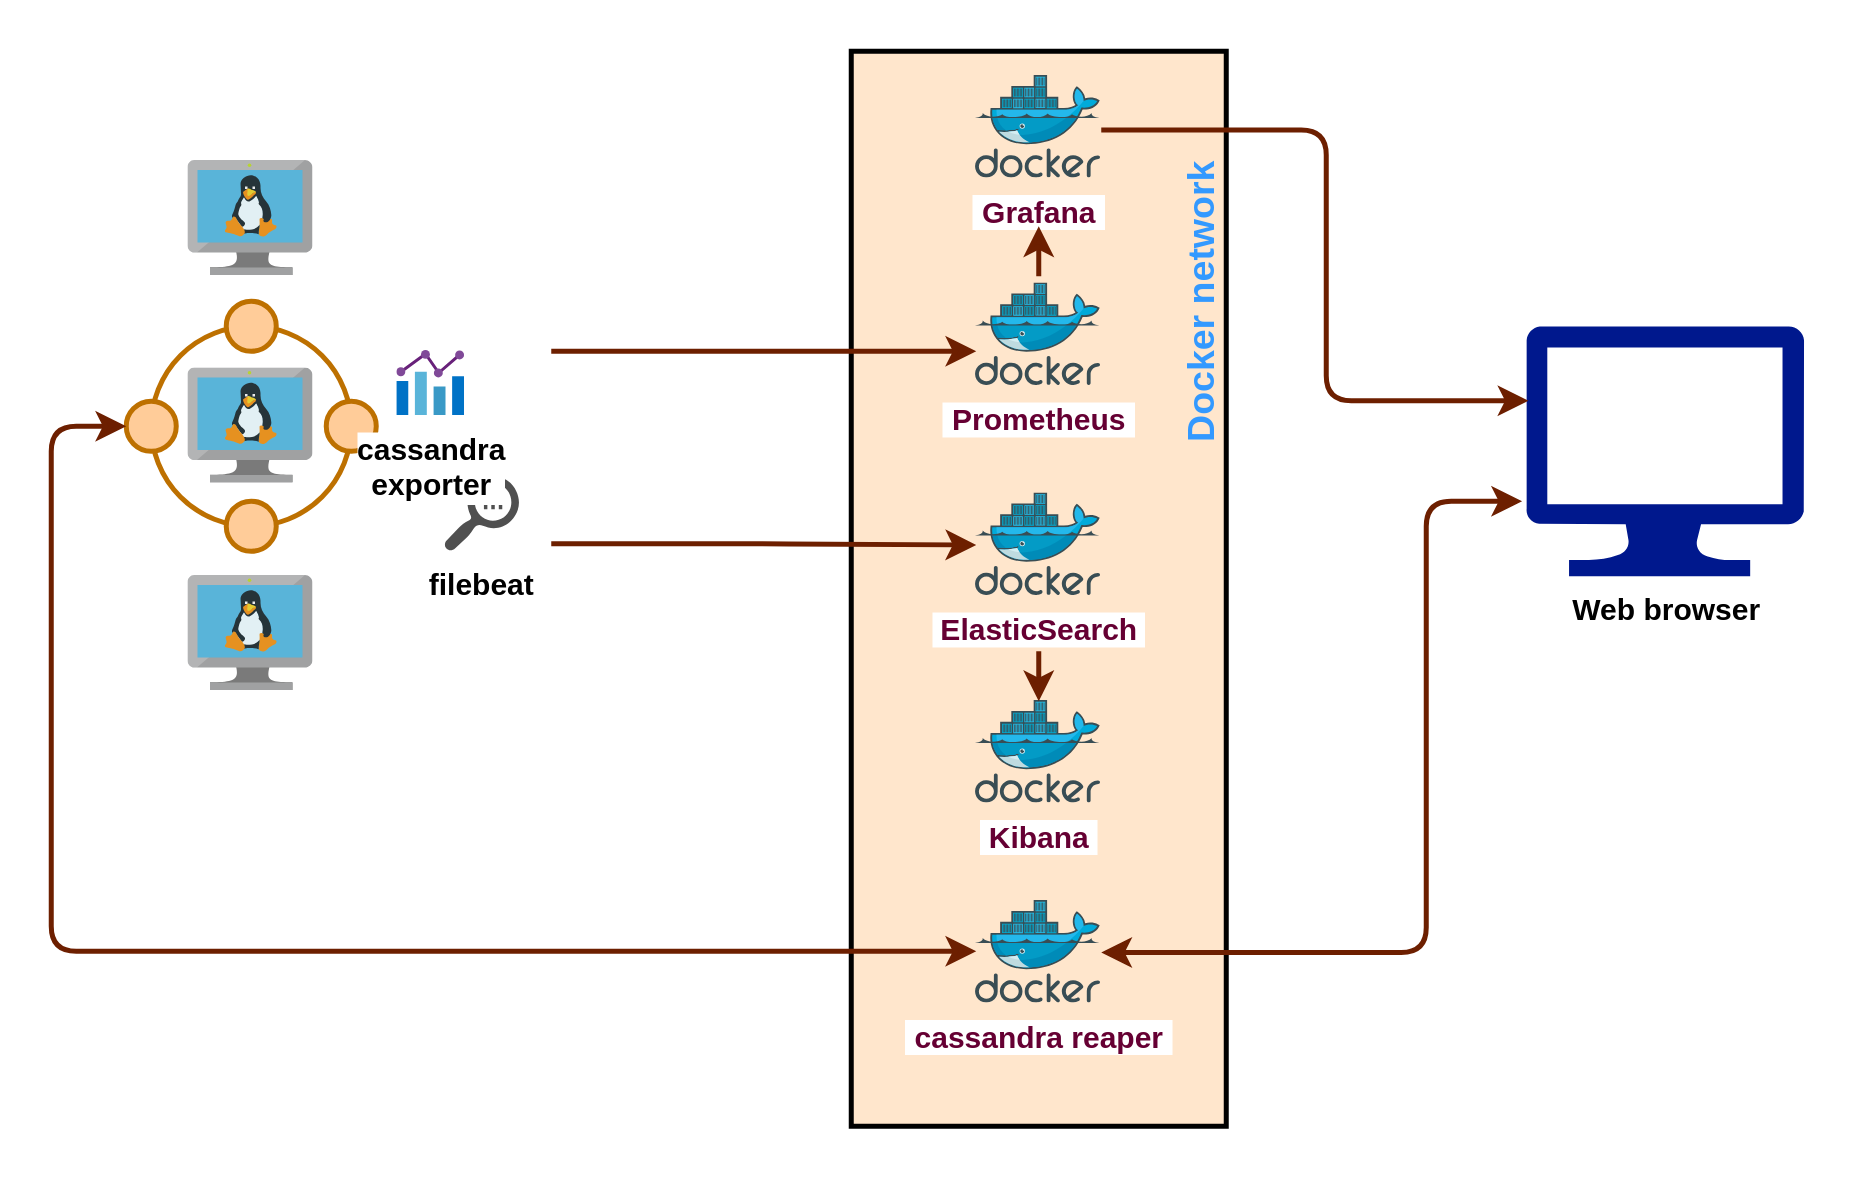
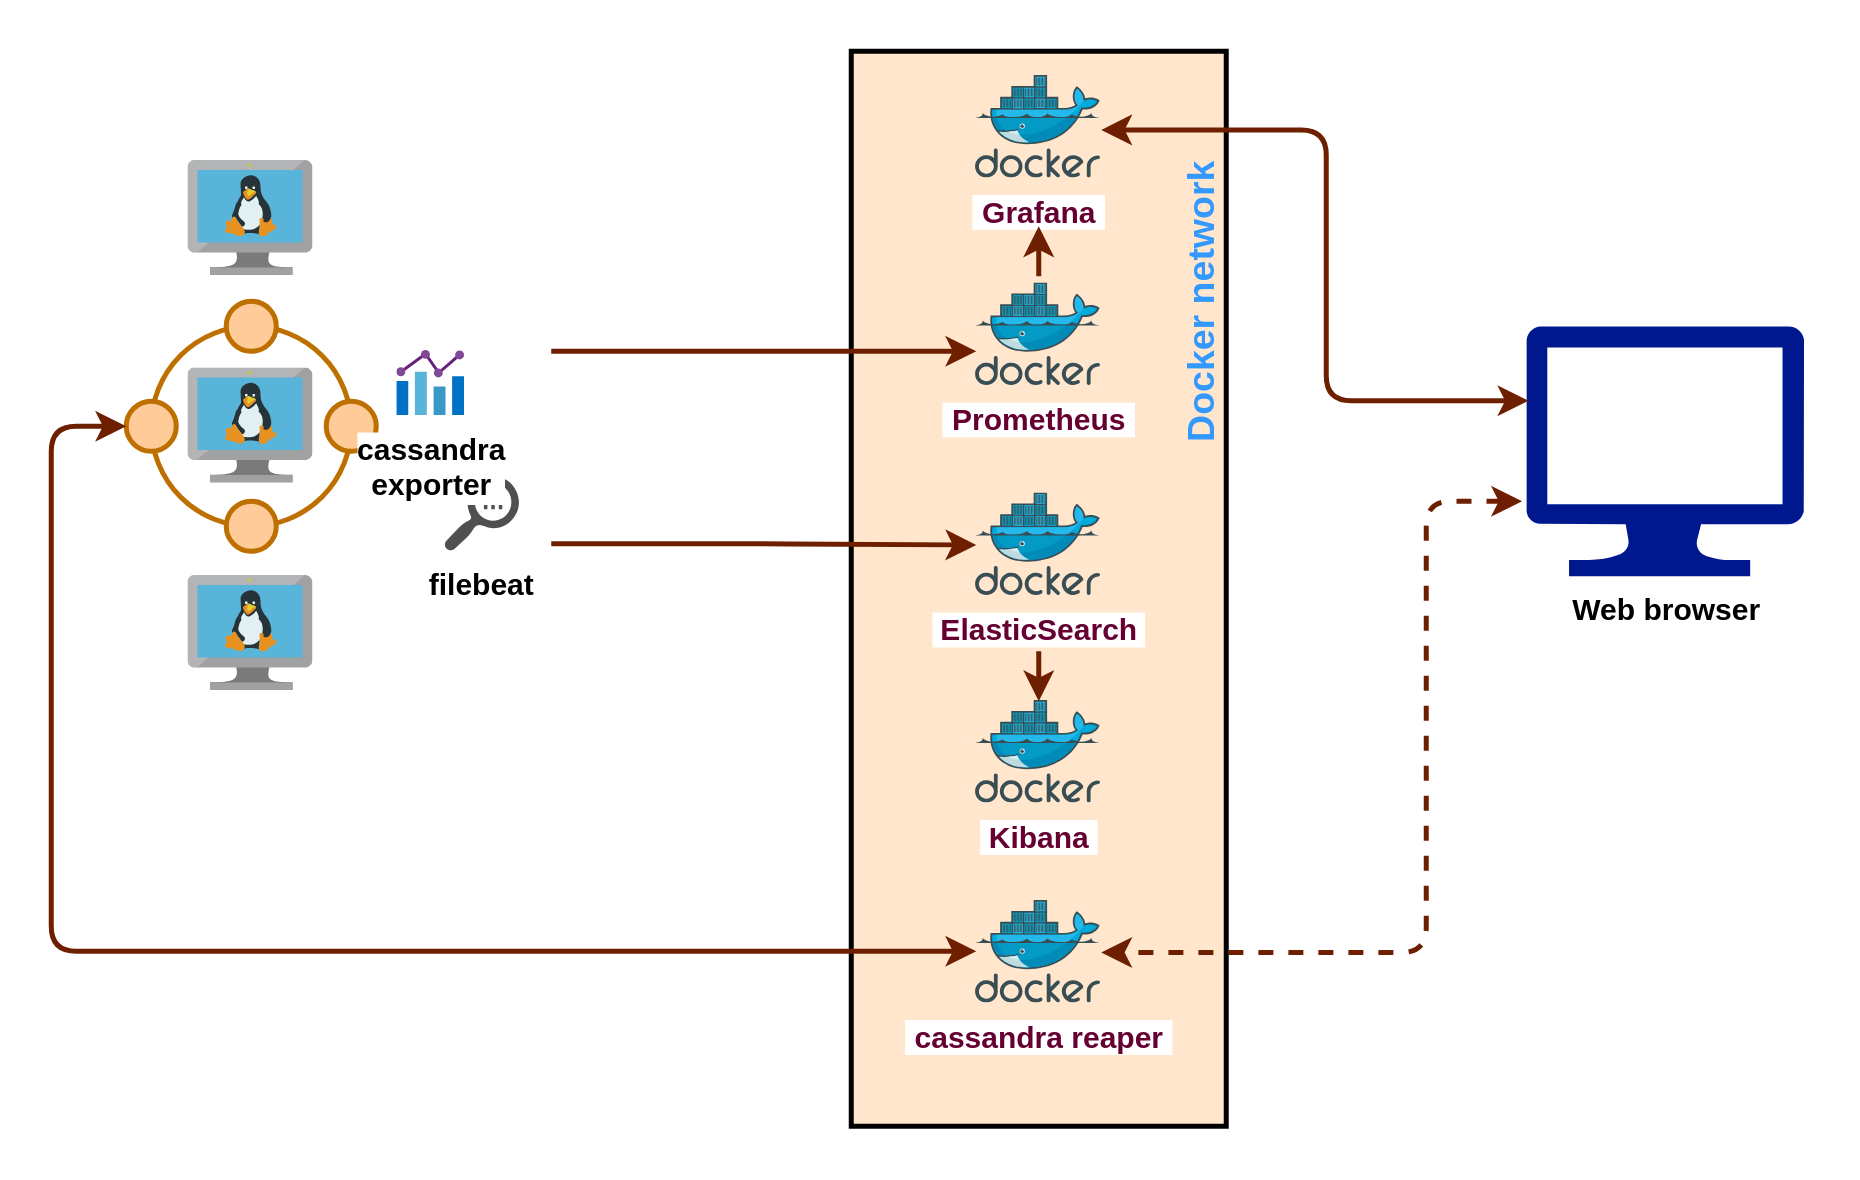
edge "Grafana" -> "Web browser": arrowhead none -> classic
edge "Web browser" -- "cassandra reaper": style solid -> dashed
